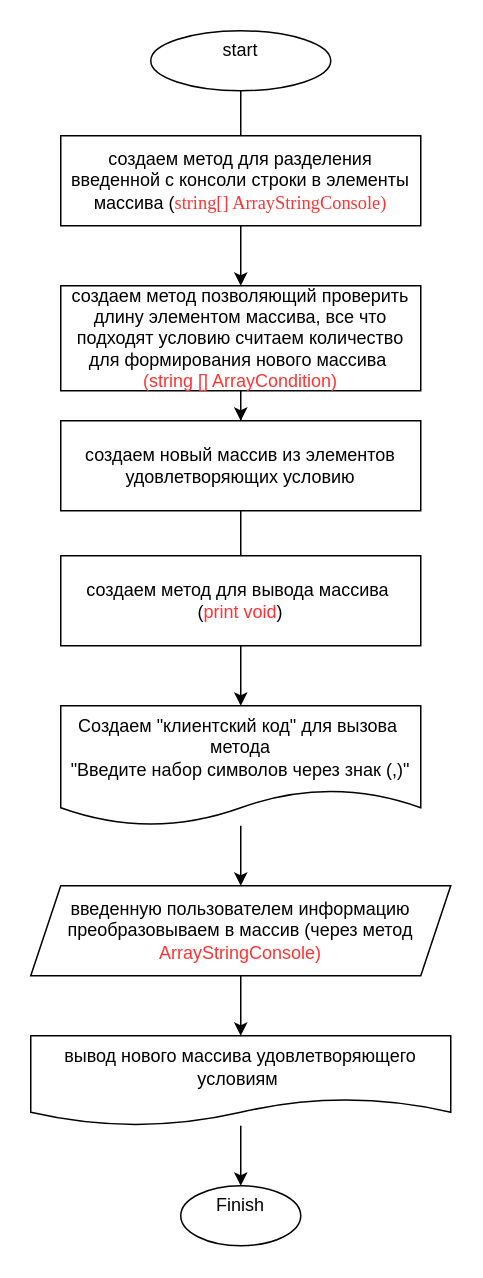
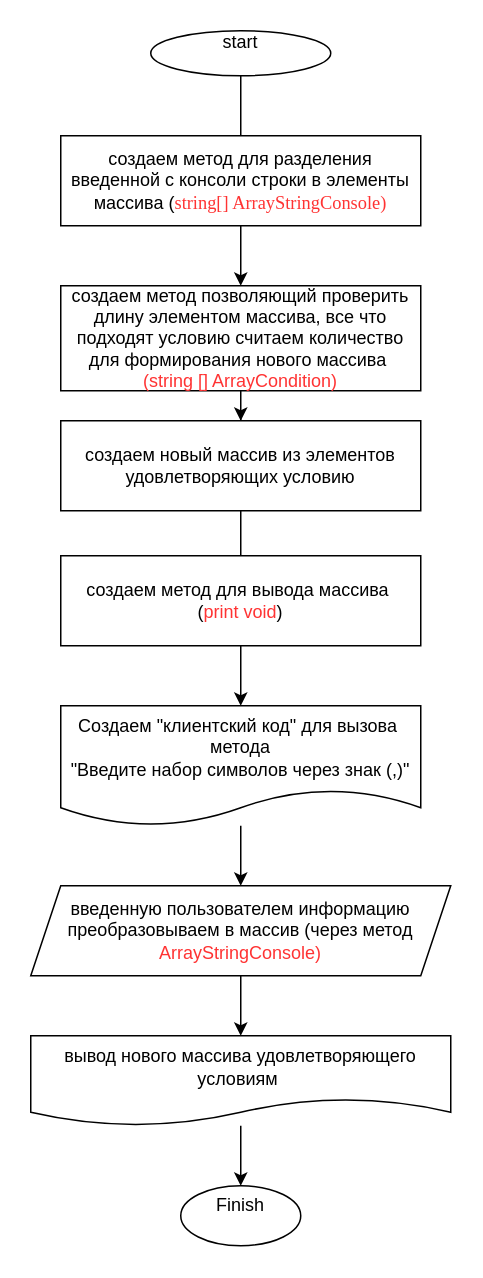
node "start": size 180x60 -> 180x45
